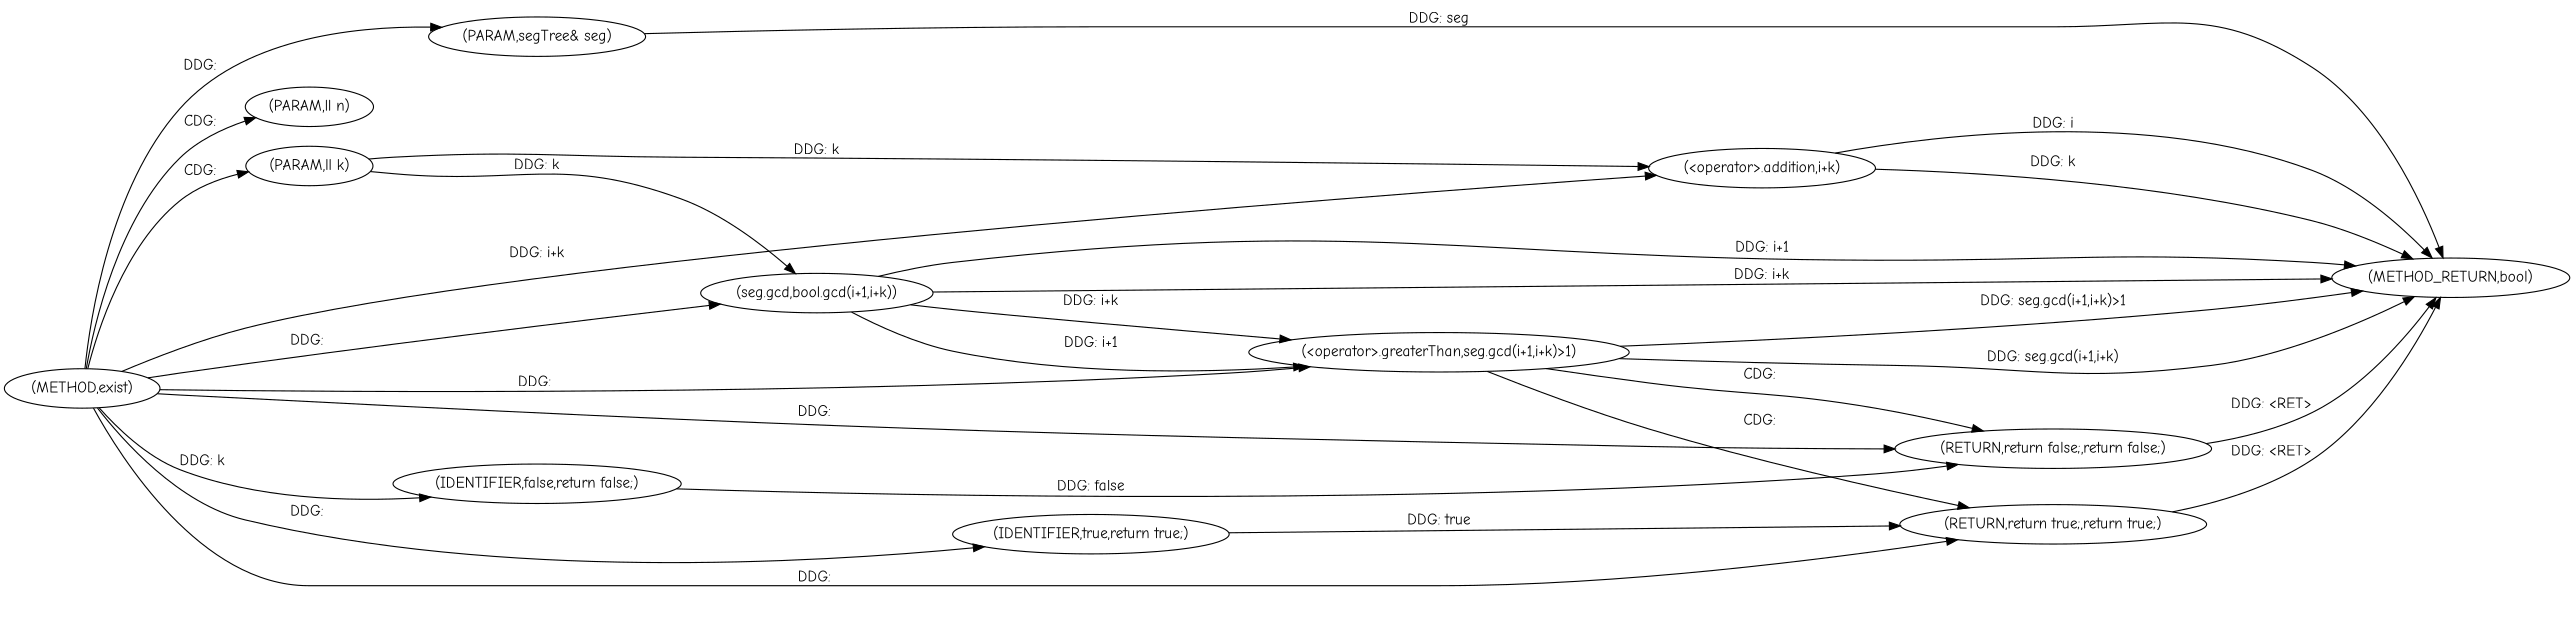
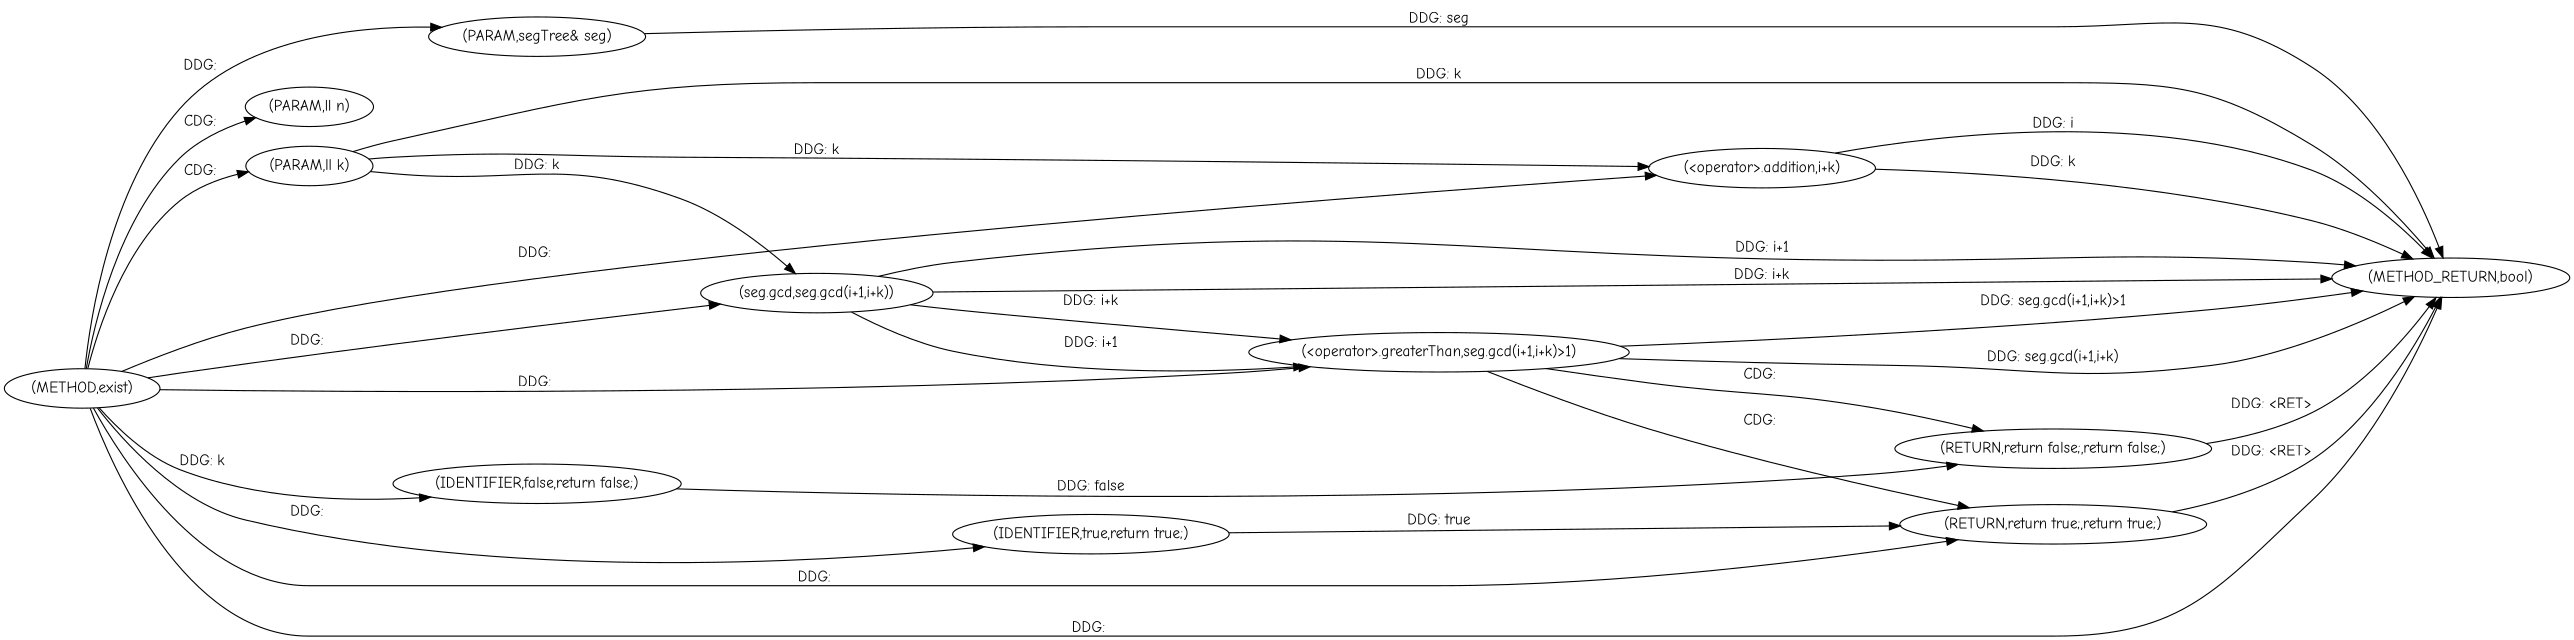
edge "(PARAM,ll k)" -> "(METHOD_RETURN,bool)": added, label "DDG: k"
edge "(METHOD,exist)" -> "(<operator>.addition,i+k)": label "DDG: i+k" -> "DDG: "
node "(seg.gcd,bool.gcd(i+1,i+k))": label "(seg.gcd,bool.gcd(i+1,i+k))" -> "(seg.gcd,seg.gcd(i+1,i+k))"
edge "(METHOD,exist)" -> "(RETURN,return false;,return false;)": now "(METHOD,exist)" -> "(METHOD_RETURN,bool)"
